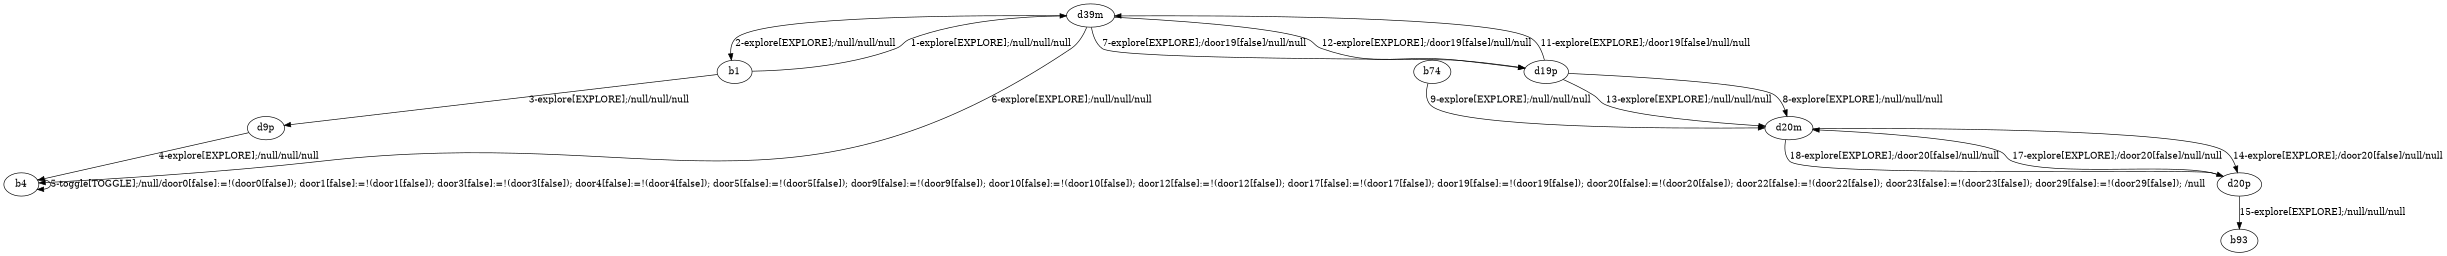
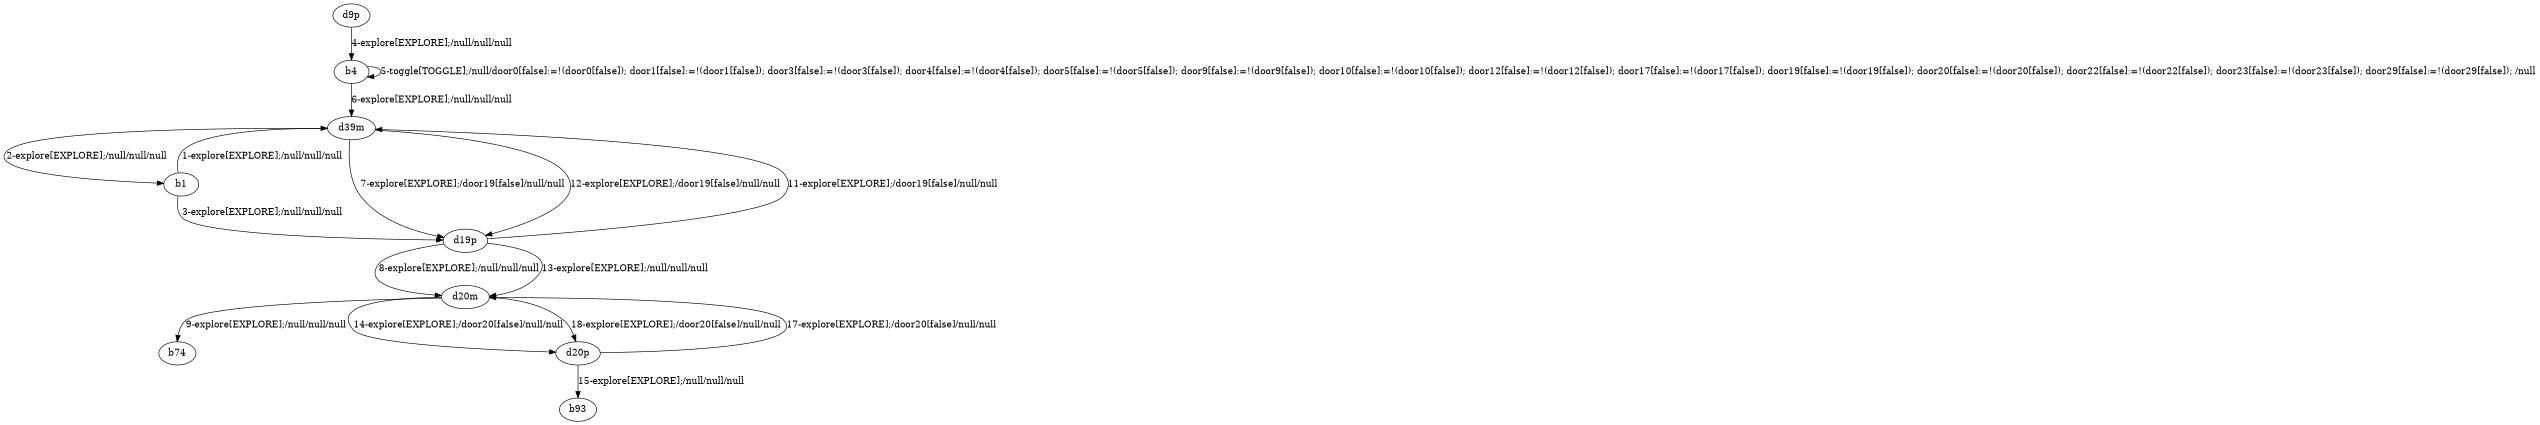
edge "b1" -> "d9p": now "b1" -> "d19p"
edge "b74" -> "d20m": reversed
edge "d39m" -> "b4": reversed
